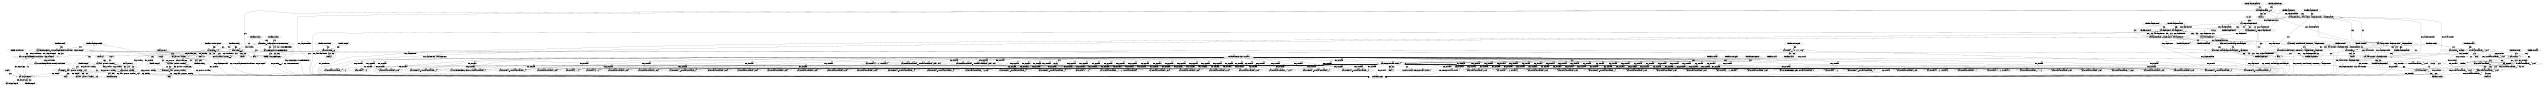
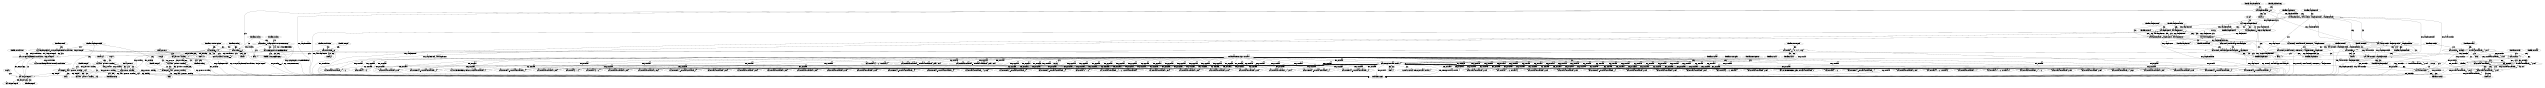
edge "1001229" -> "(Call,(uint32_t)sample_count_f)": label "DDG: 7" -> "AST: "
